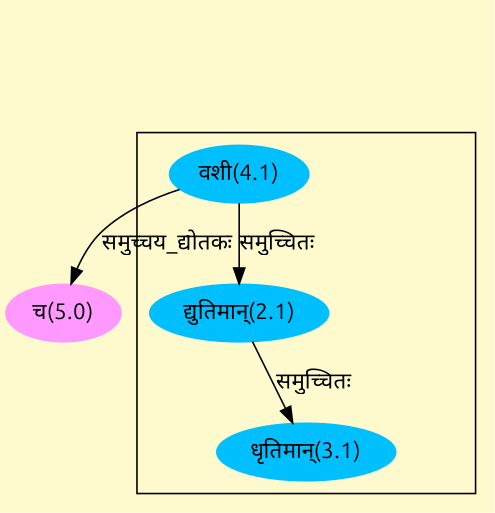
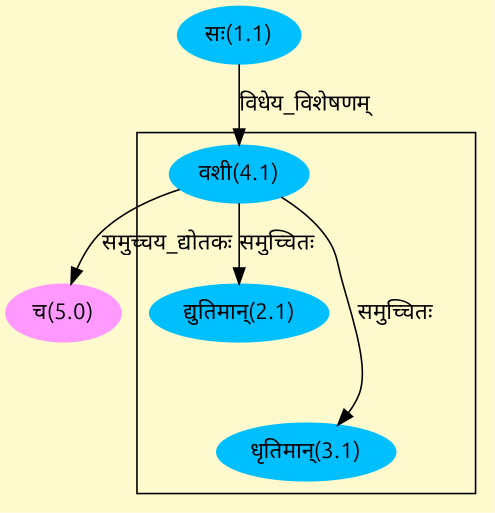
node "सः(1.1)": added
edge "द्युतिमान्(2.1)" -> "धृतिमान्(3.1)": now "वशी(4.1)" -> "धृतिमान्(3.1)"
